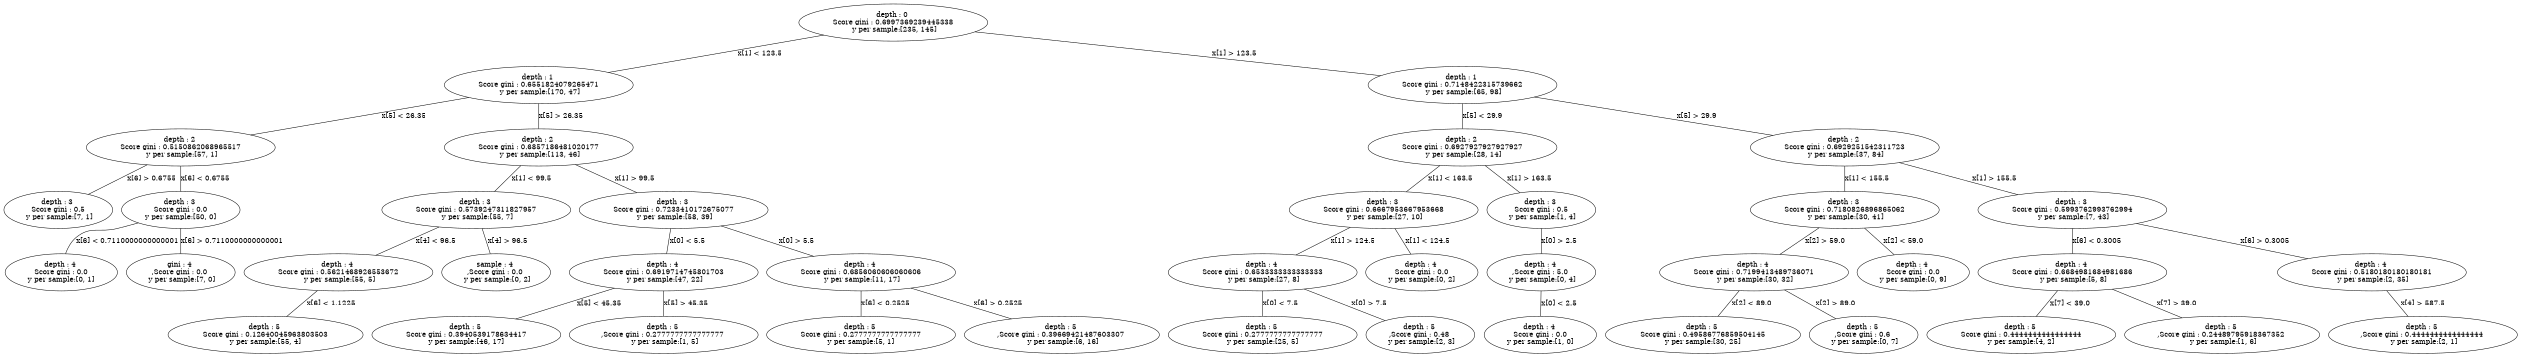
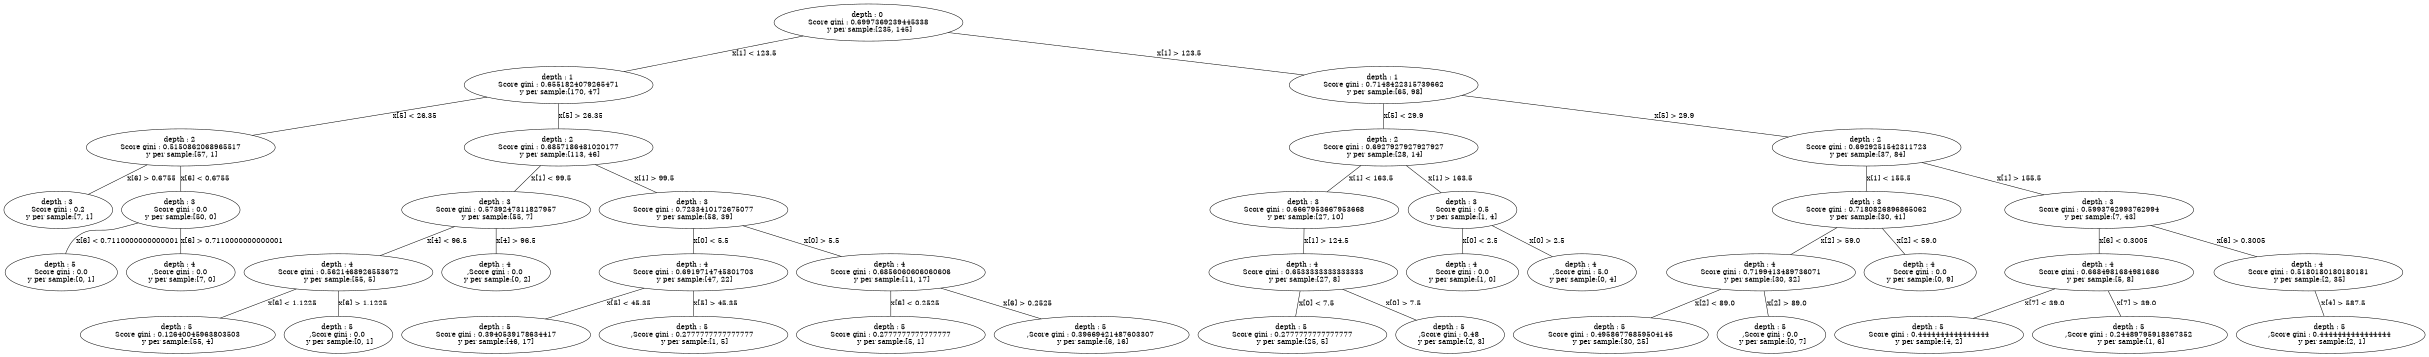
node "depth : 3 Score gini : 0.5 y per sample:[7, 1]": label "depth : 3 Score gini : 0.5 y per sample:[7, 1]" -> "depth : 3 Score gini : 0.2 y per sample:[7, 1]"
node "depth : 4 Score gini : 0.0 y per sample:[0, 1]": label "depth : 4 Score gini : 0.0 y per sample:[0, 1]" -> "depth : 5 Score gini : 0.0 y per sample:[0, 1]"
node "gini : 4 ,Score gini : 0.0 y per sample:[7, 0]": label "gini : 4 ,Score gini : 0.0 y per sample:[7, 0]" -> "depth : 4 ,Score gini : 0.0 y per sample:[7, 0]"
node "sample : 4 ,Score gini : 0.0 y per sample:[0, 2]": label "sample : 4 ,Score gini : 0.0 y per sample:[0, 2]" -> "depth : 4 ,Score gini : 0.0 y per sample:[0, 2]"
node "depth : 4 Score gini : 0.0 y per sample:[0, 2]": removed
edge "depth : 4 ,Score gini : 5.0 y per sample:[0, 4]" -- "depth : 4 Score gini : 0.0 y per sample:[1, 0]": now "depth : 3 Score gini : 0.5 y per sample:[1, 4]" -- "depth : 4 Score gini : 0.0 y per sample:[1, 0]"
node "depth : 5 ,Score gini : 0.0 y per sample:[0, 1]": added
node "depth : 5 ,Score gini : 0.6 y per sample:[0, 7]": label "depth : 5 ,Score gini : 0.6 y per sample:[0, 7]" -> "depth : 5 ,Score gini : 0.0 y per sample:[0, 7]"
